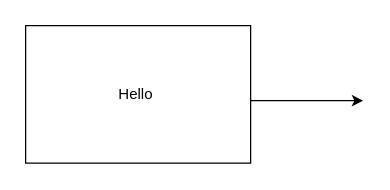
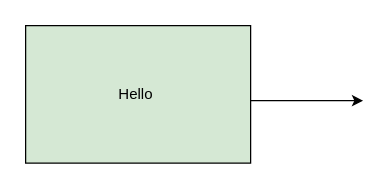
node "Hello": fillcolor #ffffff -> #d5e8d4
